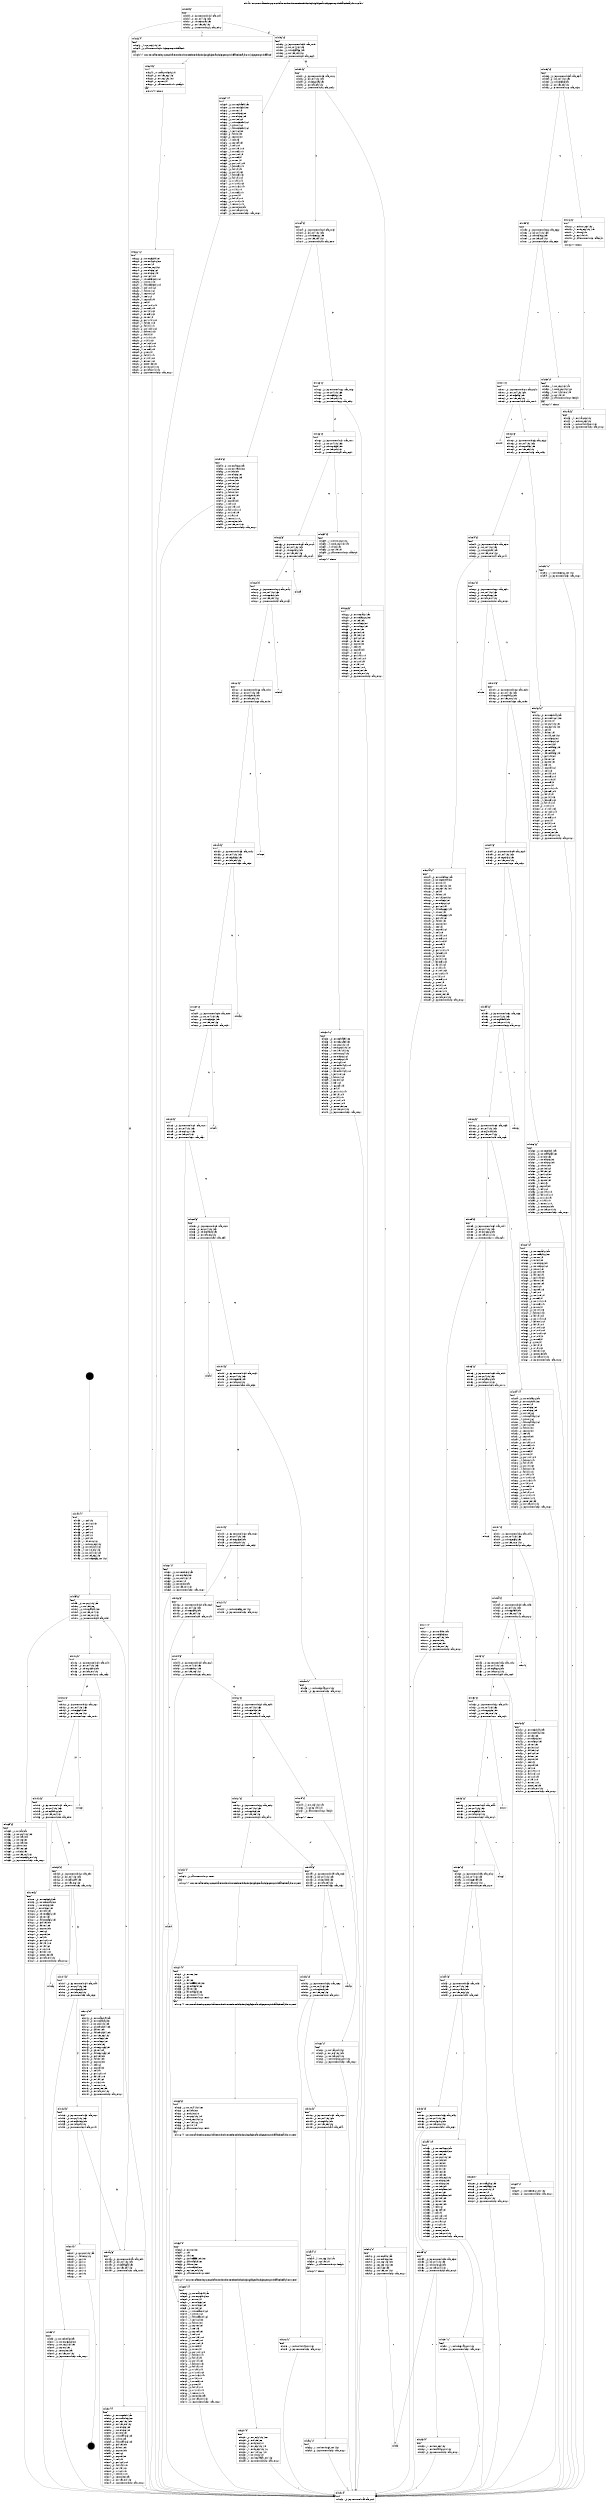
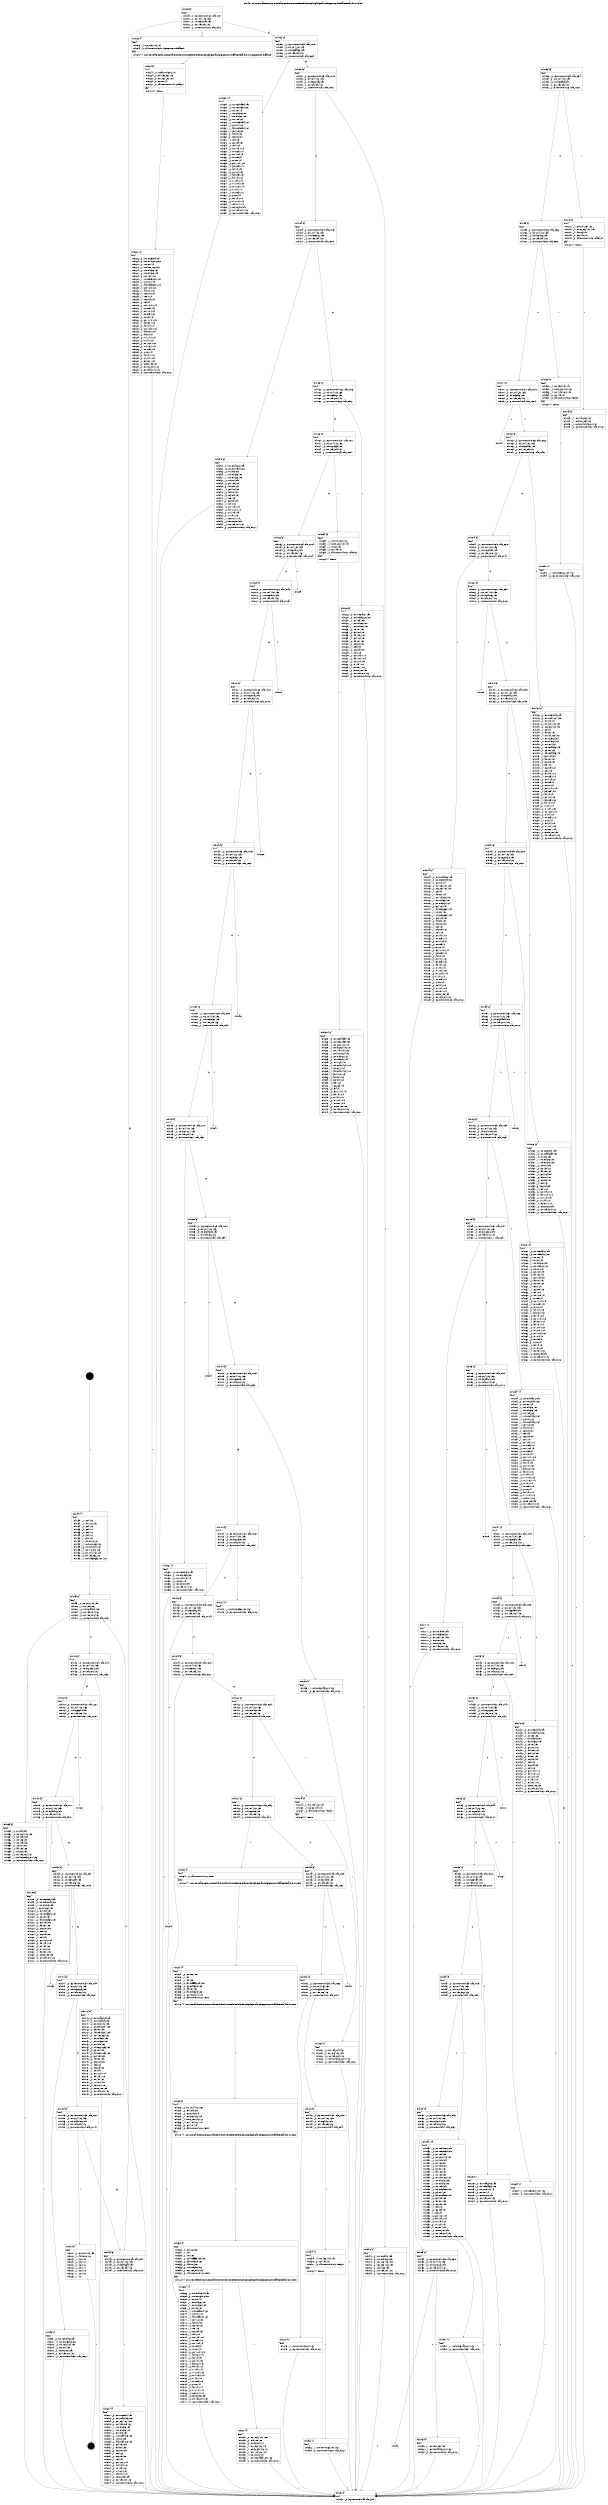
edge "0x402c9a" -> "0x401c55 [25]": reversed
edge "0x402600 [134]" -> "0x402d31 [5]": label " 1" -> " 30"
edge "0x402913 [27]" -> "0x401ff2": now "0x402913 [27]" -> "0x402d31 [5]"
